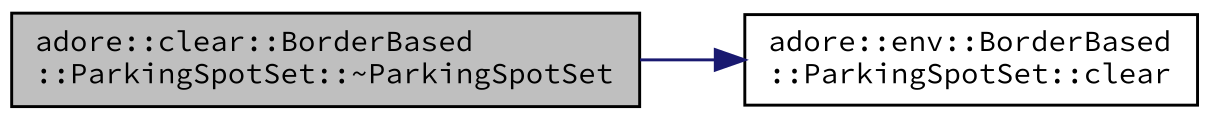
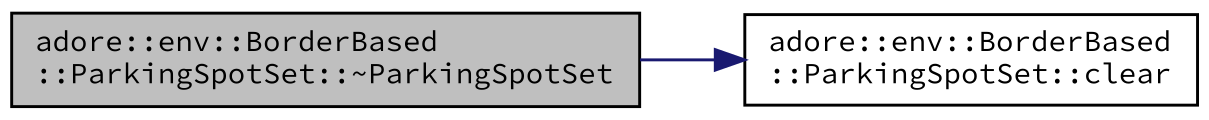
node "adore::clear::BorderBased ::ParkingSpotSet::~ParkingSpotSet": label "adore::clear::BorderBased ::ParkingSpotSet::~ParkingSpotSet" -> "adore::env::BorderBased ::ParkingSpotSet::~ParkingSpotSet"
